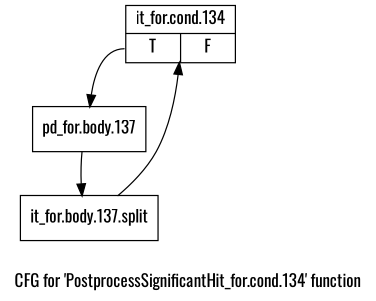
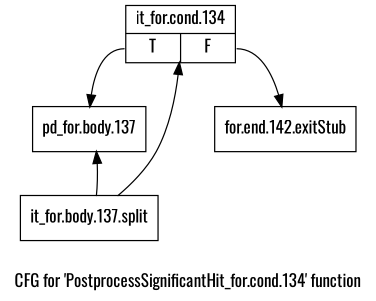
node "for.end.142.exitStub": added
edge "pd_for.body.137" -> "it_for.body.137.split": reversed
